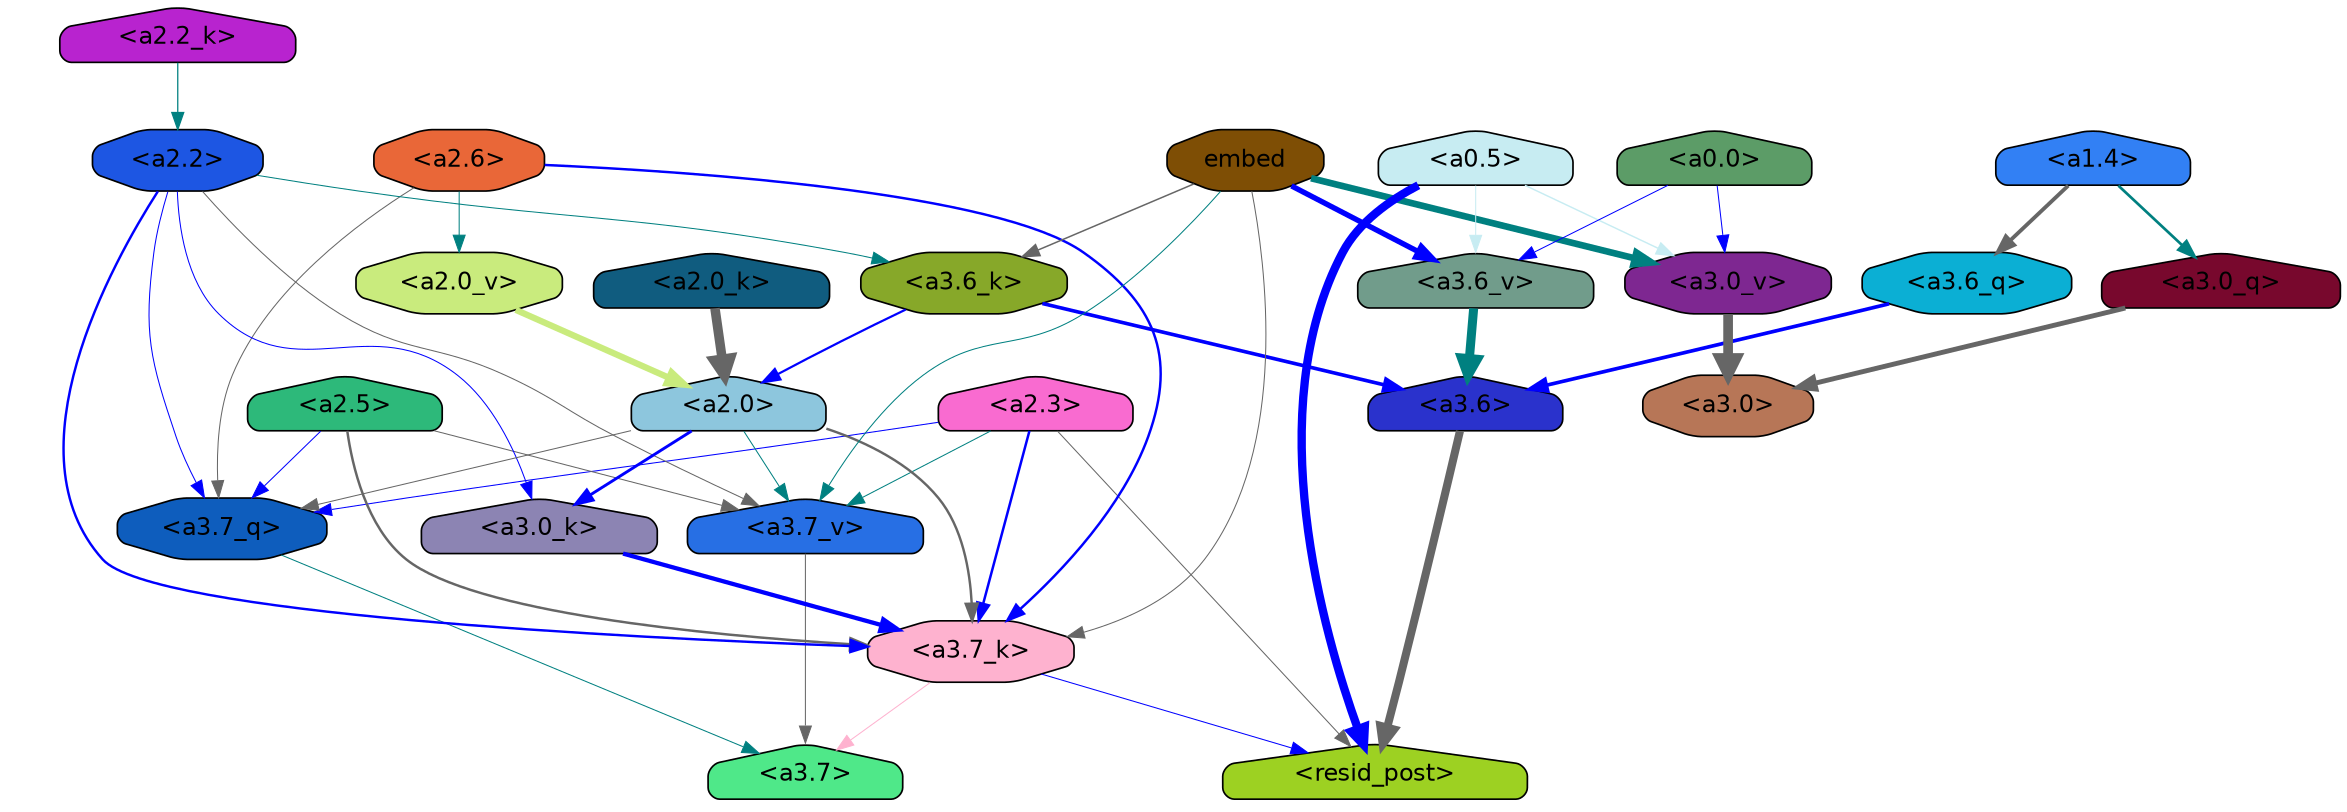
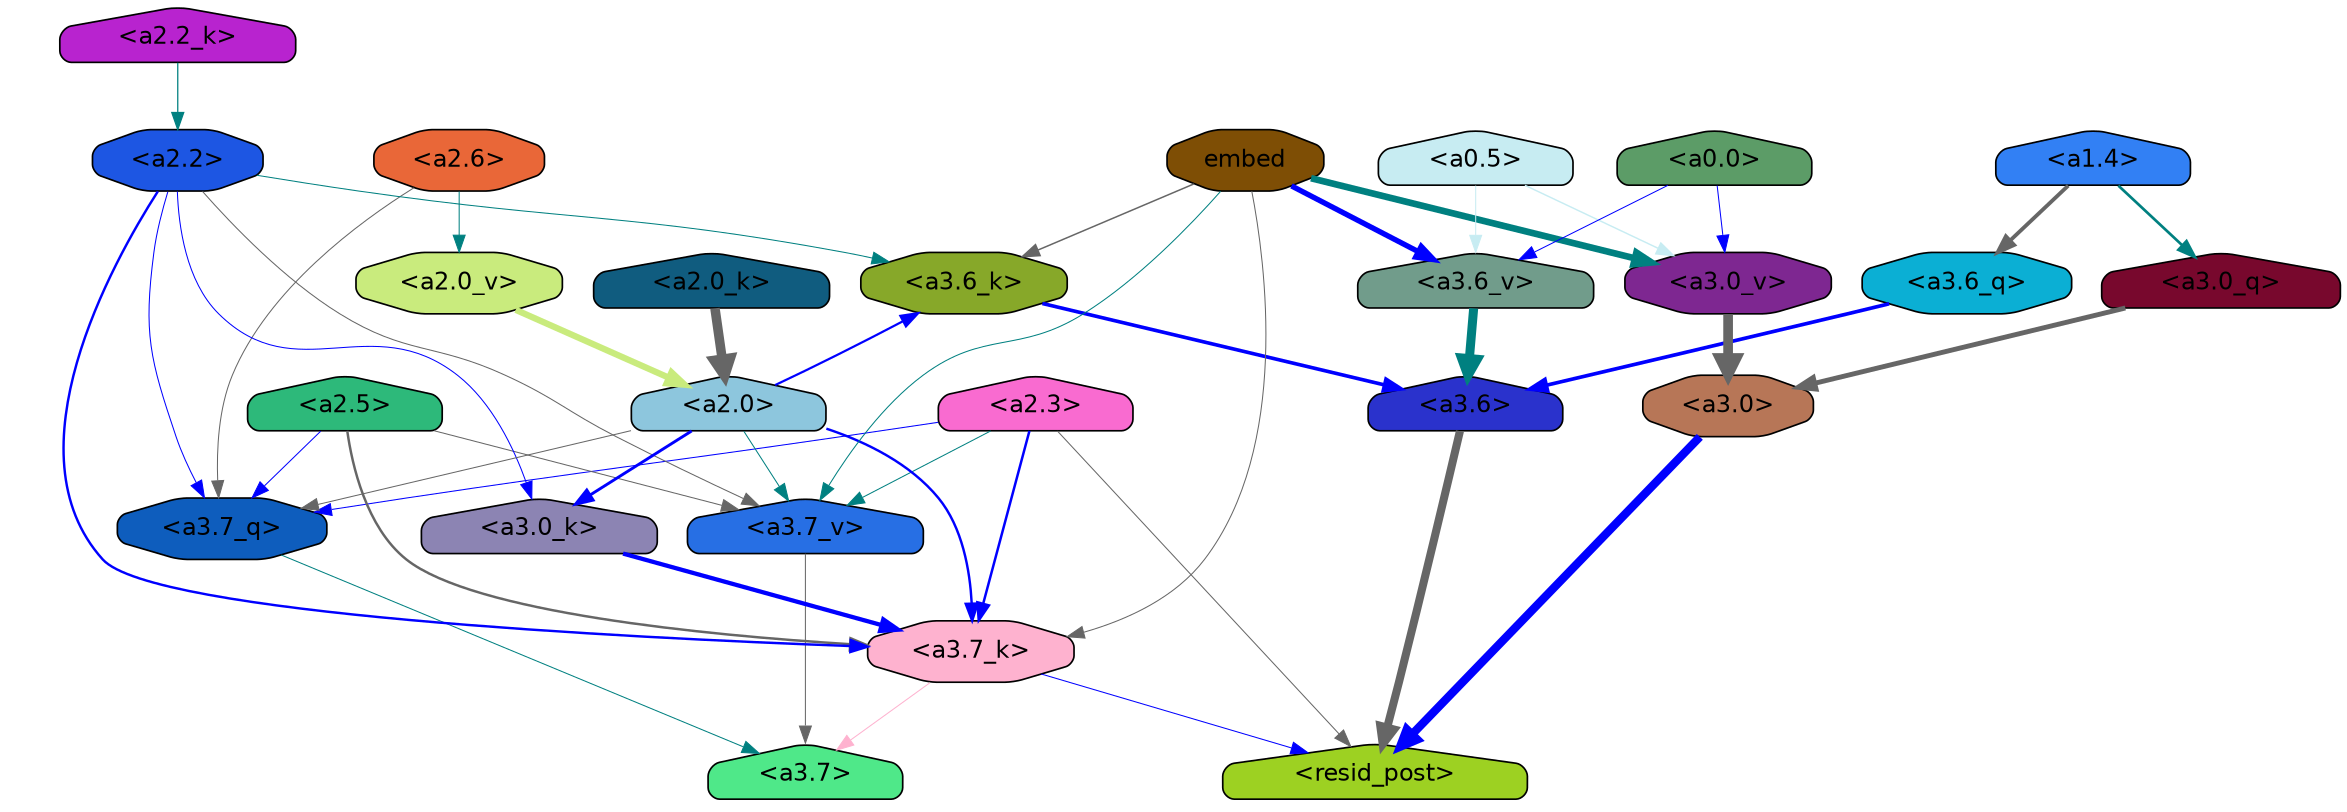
edge "<a2.6>" -> "<a3.7_k>": removed
edge "<a3.6_k>" -> "<a2.0>": reversed
edge "<a0.5>" -> "<resid_post>": now "<a3.0>" -> "<resid_post>"
edge "<a2.0>" -> "<a3.7_k>": color gray40 -> blue
